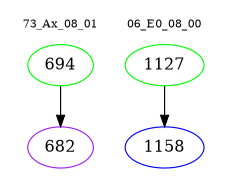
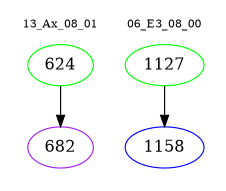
cluster "73_Ax_08_01": label "73_Ax_08_01" -> "13_Ax_08_01"
cluster "06_E0_08_00": label "06_E0_08_00" -> "06_E3_08_00"
node "694": label "694" -> "624"
